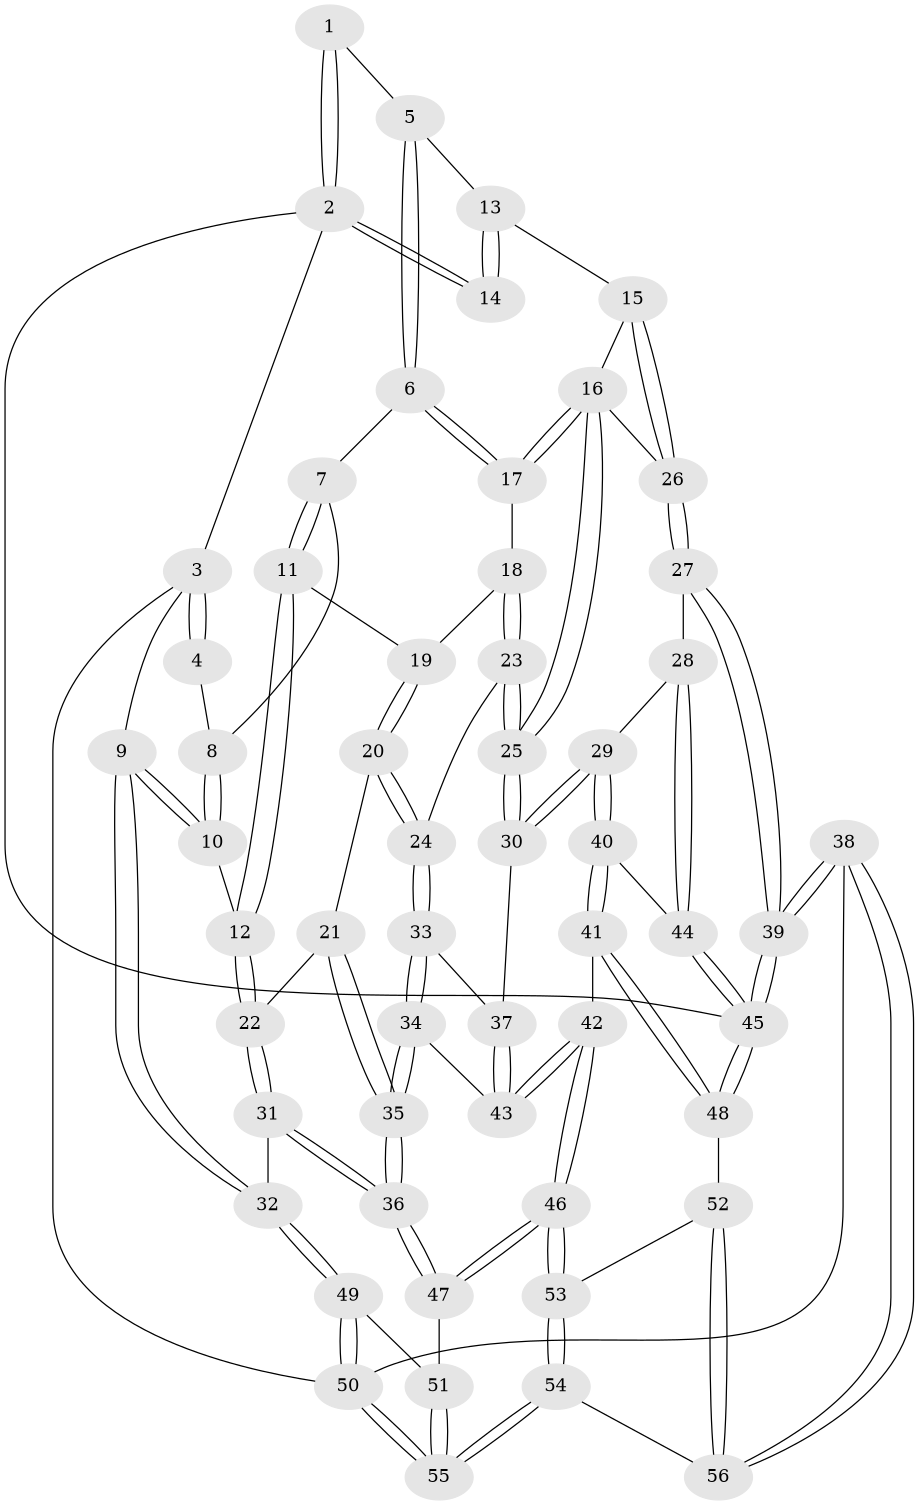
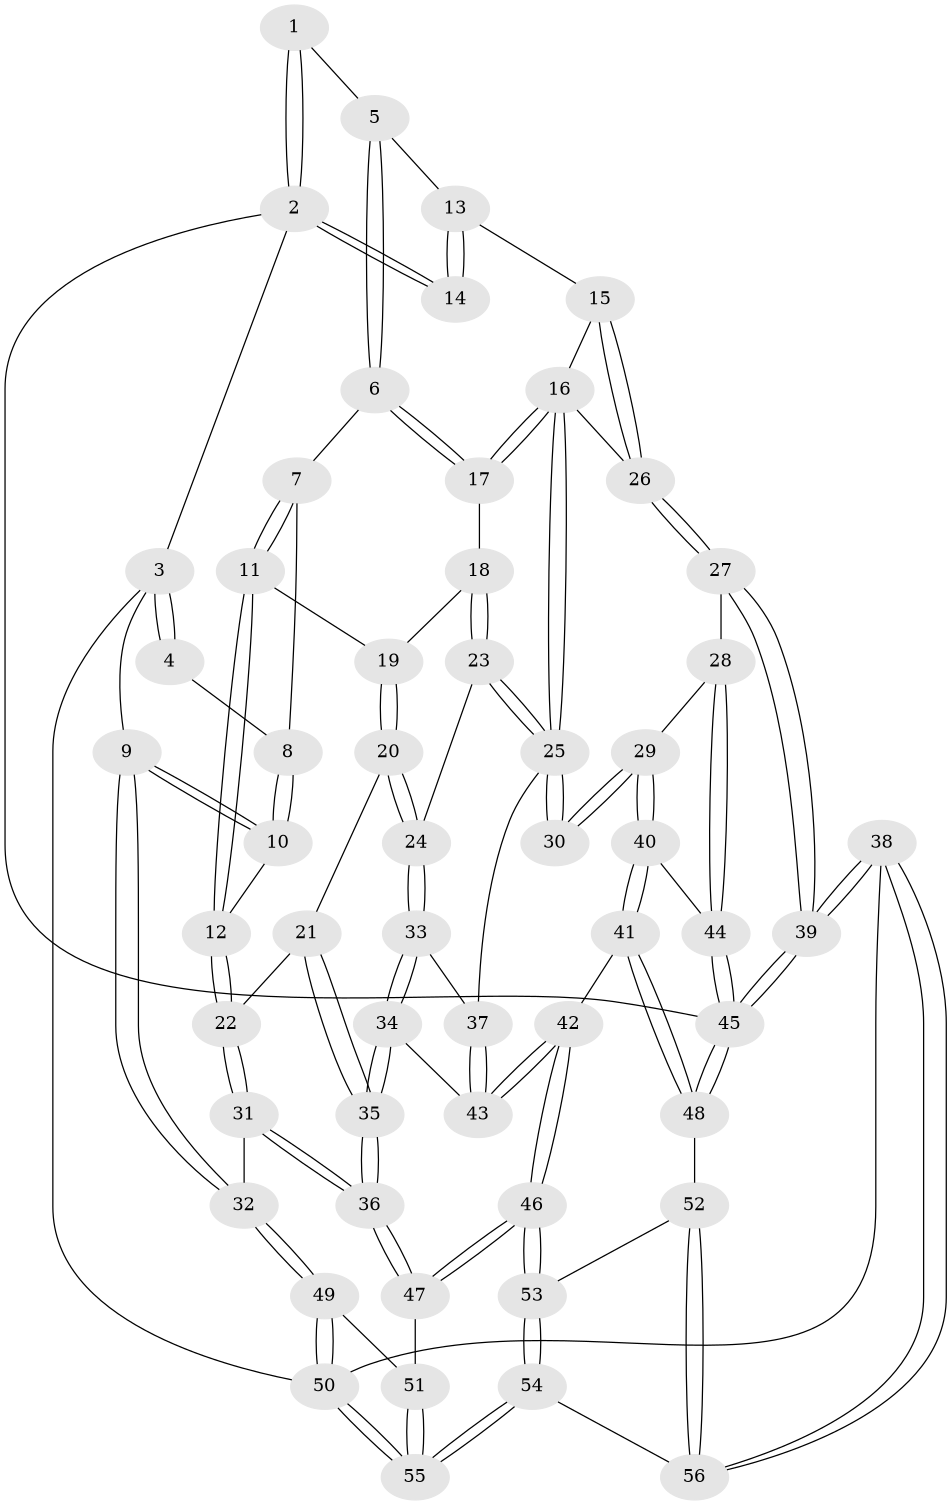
edge "30" -- "37": now "25" -- "37"
